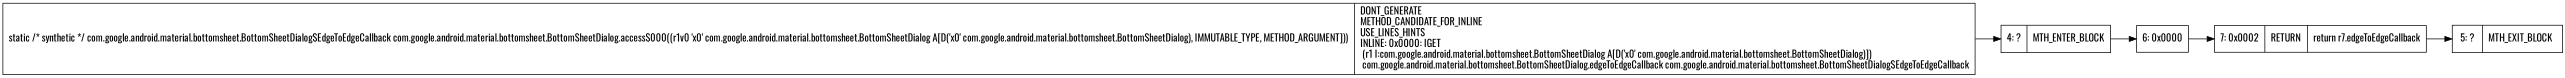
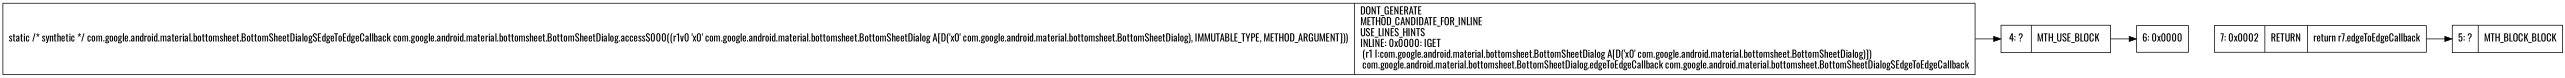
node "4: ?": text "MTH_ENTER_BLOCK" -> "MTH_USE_BLOCK"
edge "6: 0x0000" -> "7: 0x0002": removed
node "5: ?": text "MTH_EXIT_BLOCK" -> "MTH_BLOCK_BLOCK"
